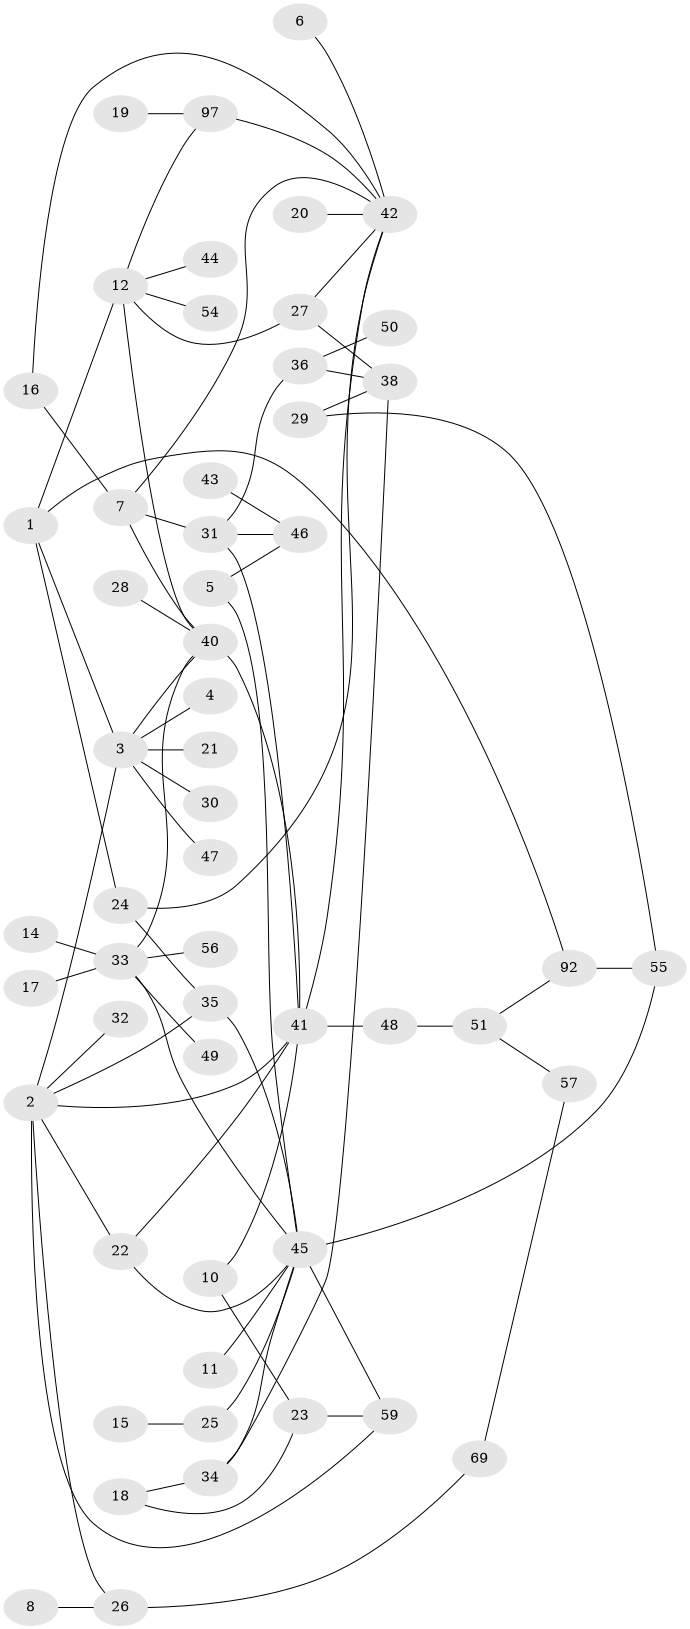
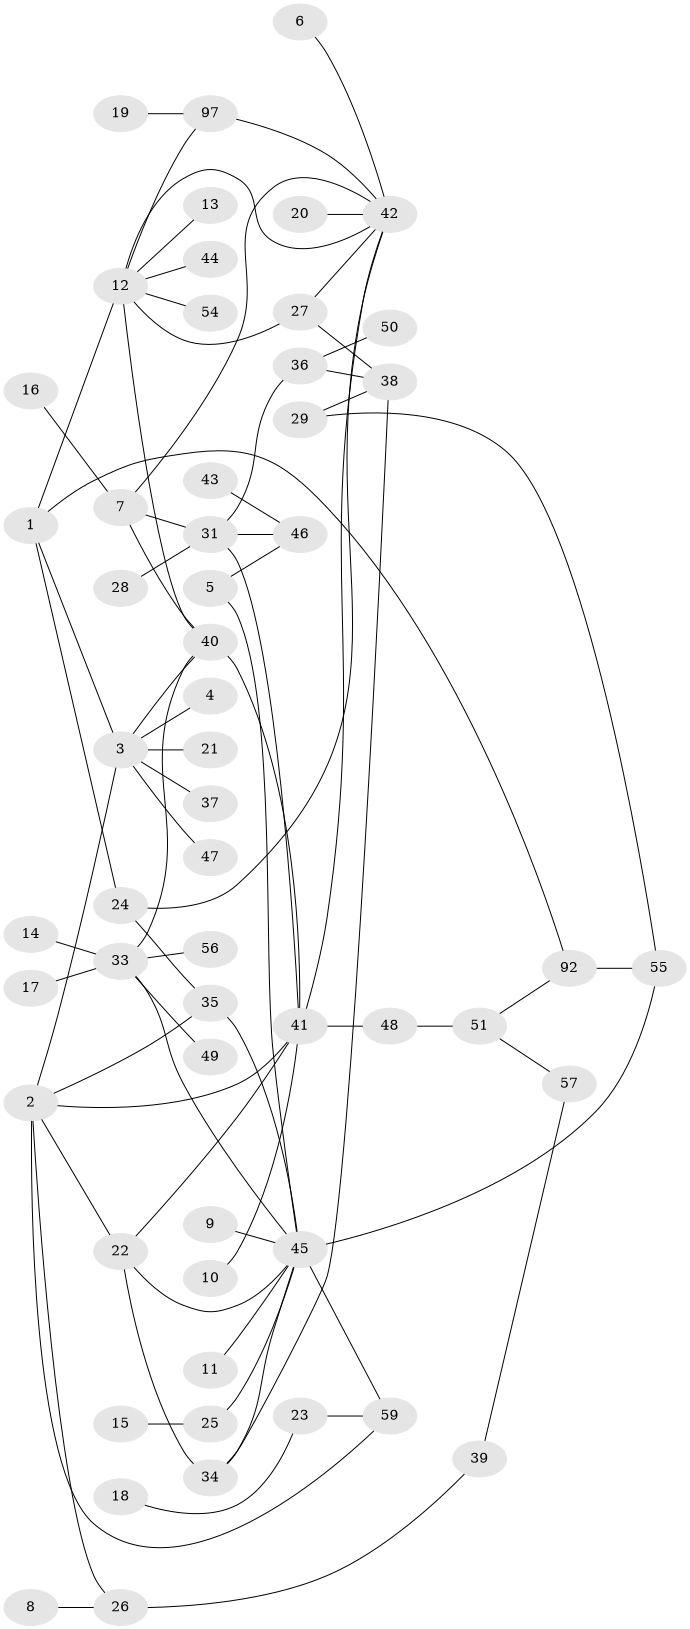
edge "42" -- "16": now "42" -- "12"
node "13": added
edge "28" -- "40": now "28" -- "31"
node "30": label "30" -> "37"
node "32": removed
node "9": added
edge "10" -- "23": removed
node "69": label "69" -> "39"
edge "34" -- "18": now "34" -- "22"
